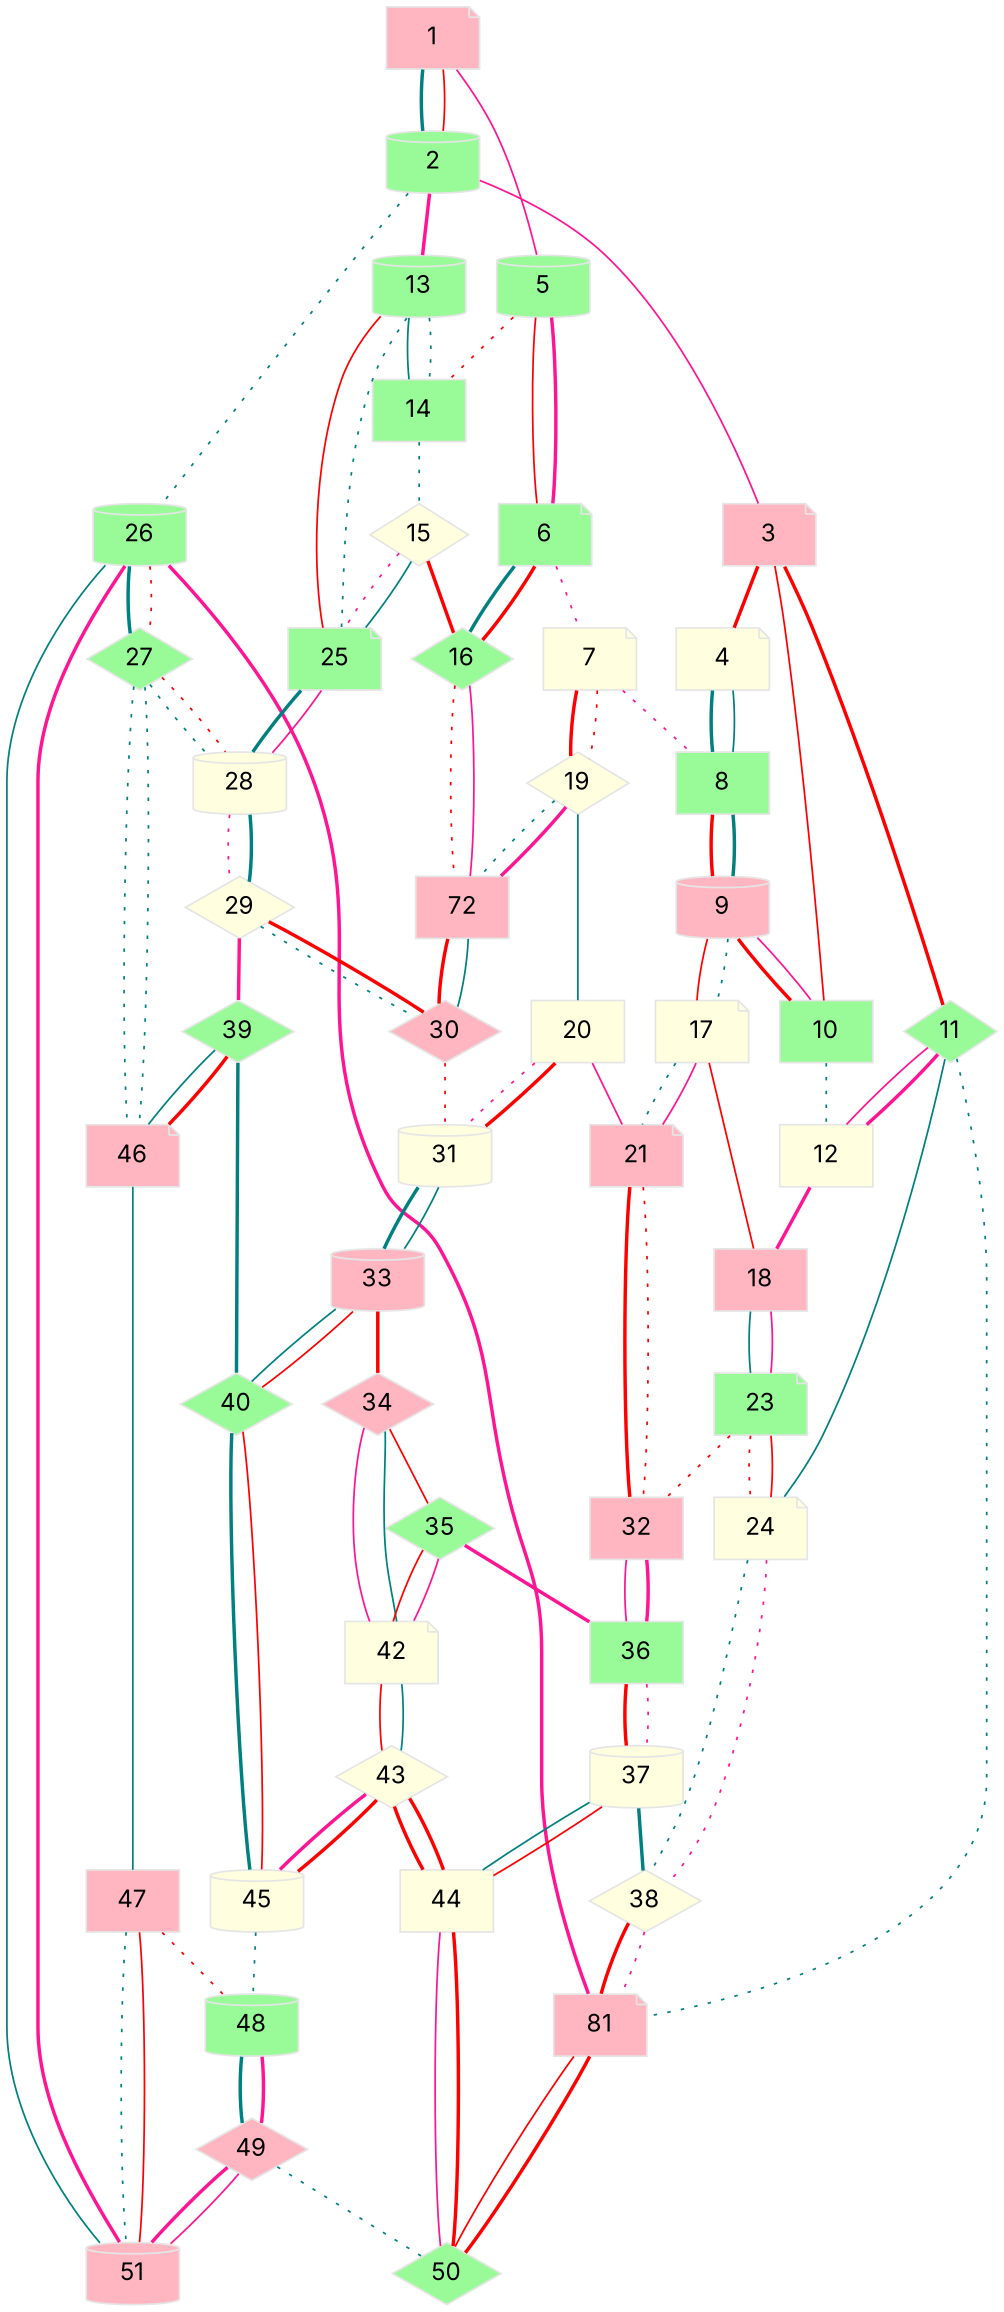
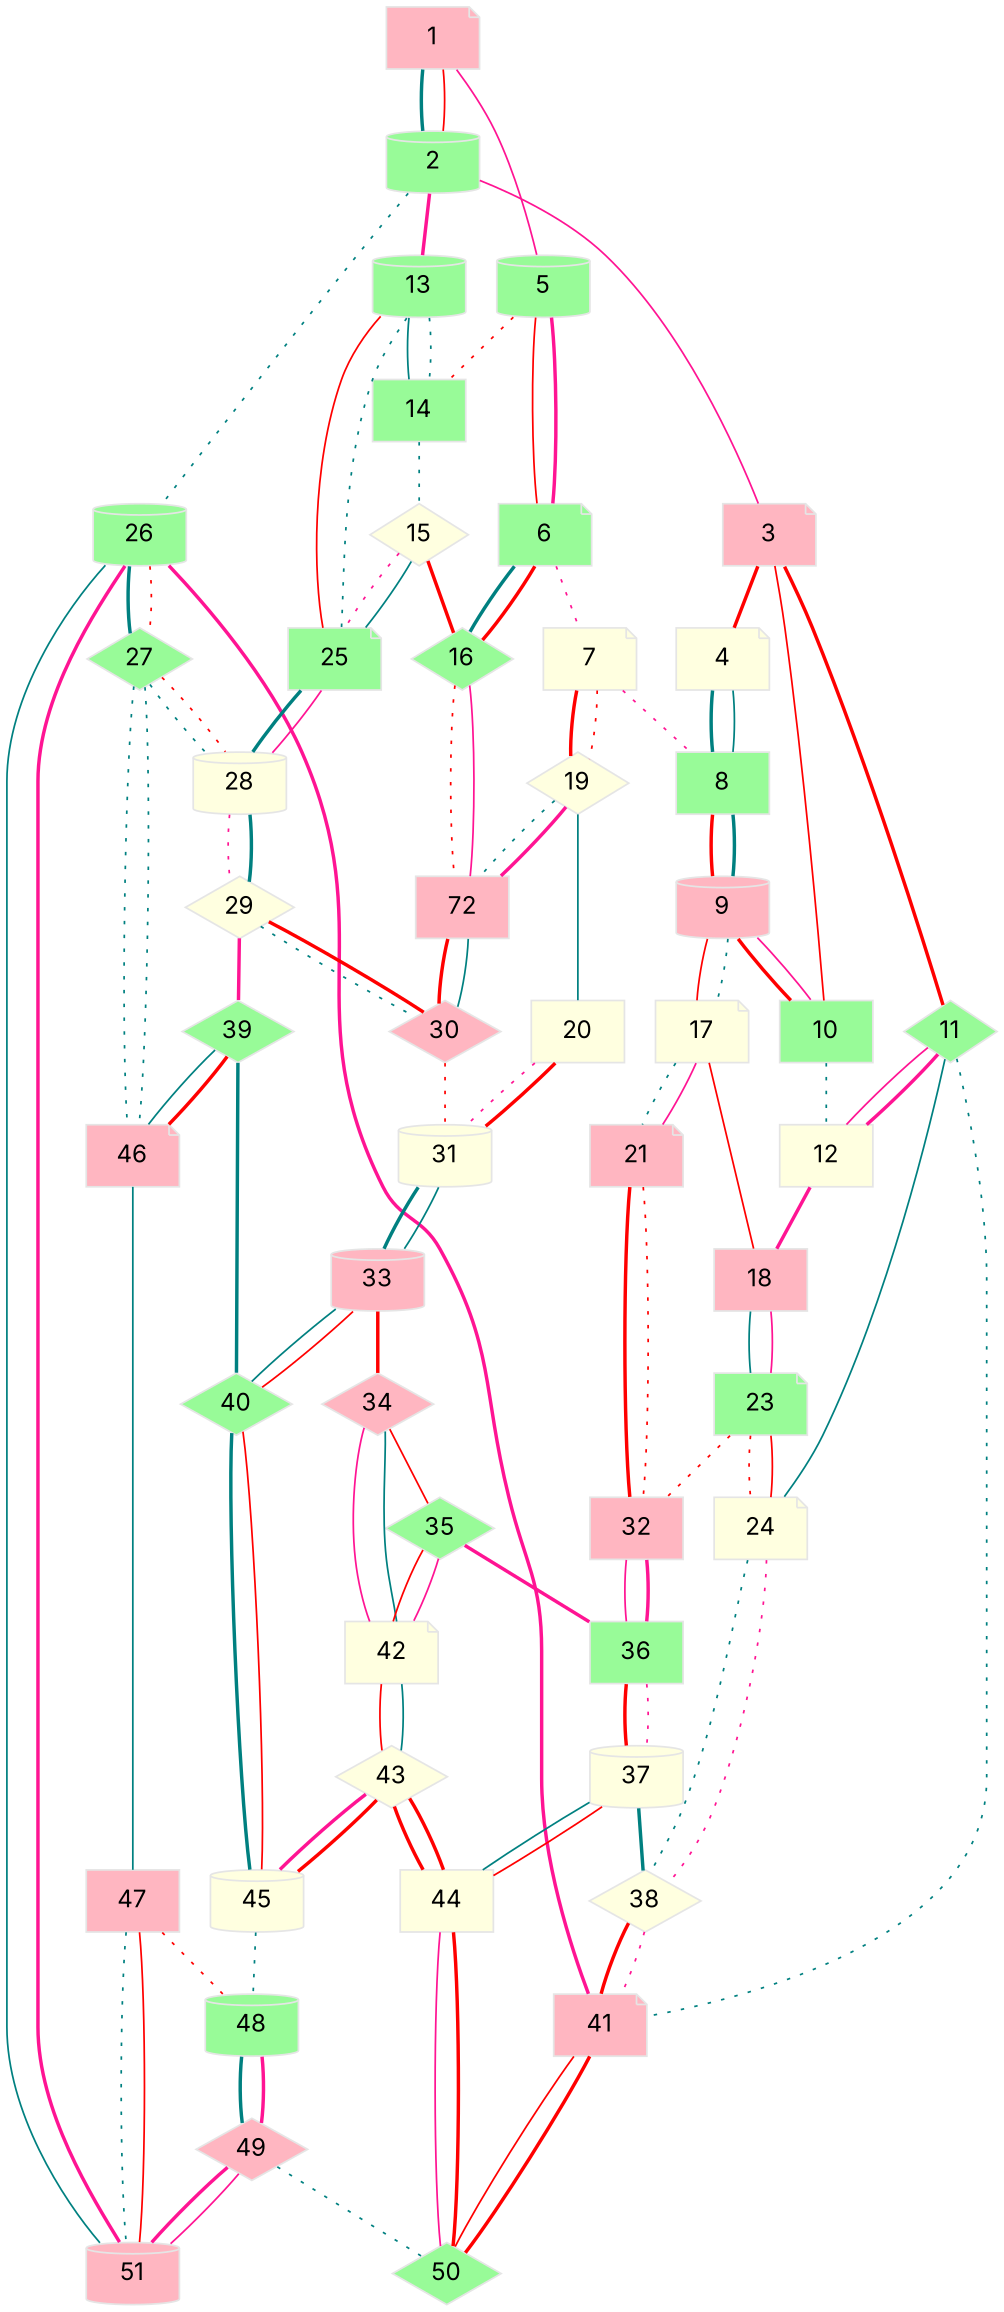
edge "20" -- "21": removed
node "81": label "81" -> "41"
